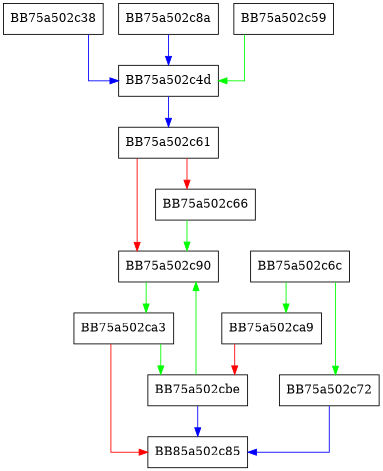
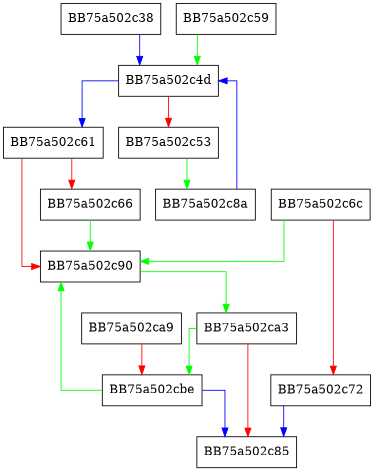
node "BB75a502c53": added
edge "BB75a502c6c" -> "BB75a502ca9": now "BB75a502c6c" -> "BB75a502c90"
edge "BB75a502c6c" -> "BB75a502c72": color green -> red
node "BB85a502c85": label "BB85a502c85" -> "BB75a502c85"
